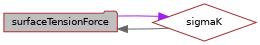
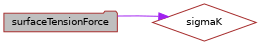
edge "sigmaK" -> "surfaceTensionForce": removed
